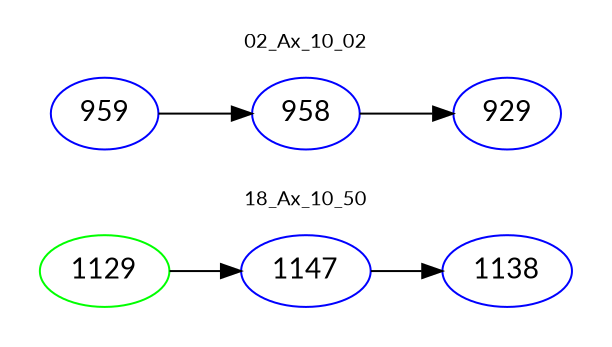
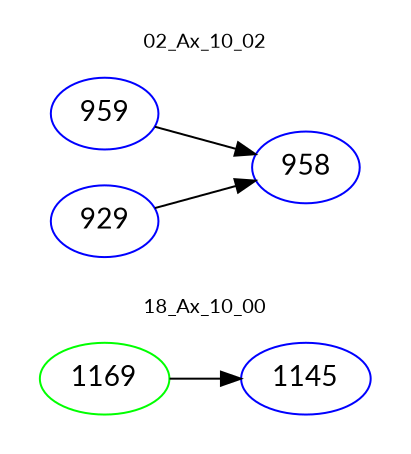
edge "958" -> "929": reversed
cluster "18_Ax_10_50": label "18_Ax_10_50" -> "18_Ax_10_00"
node "1129": label "1129" -> "1169"
node "1147": label "1147" -> "1145"
node "1138": removed
